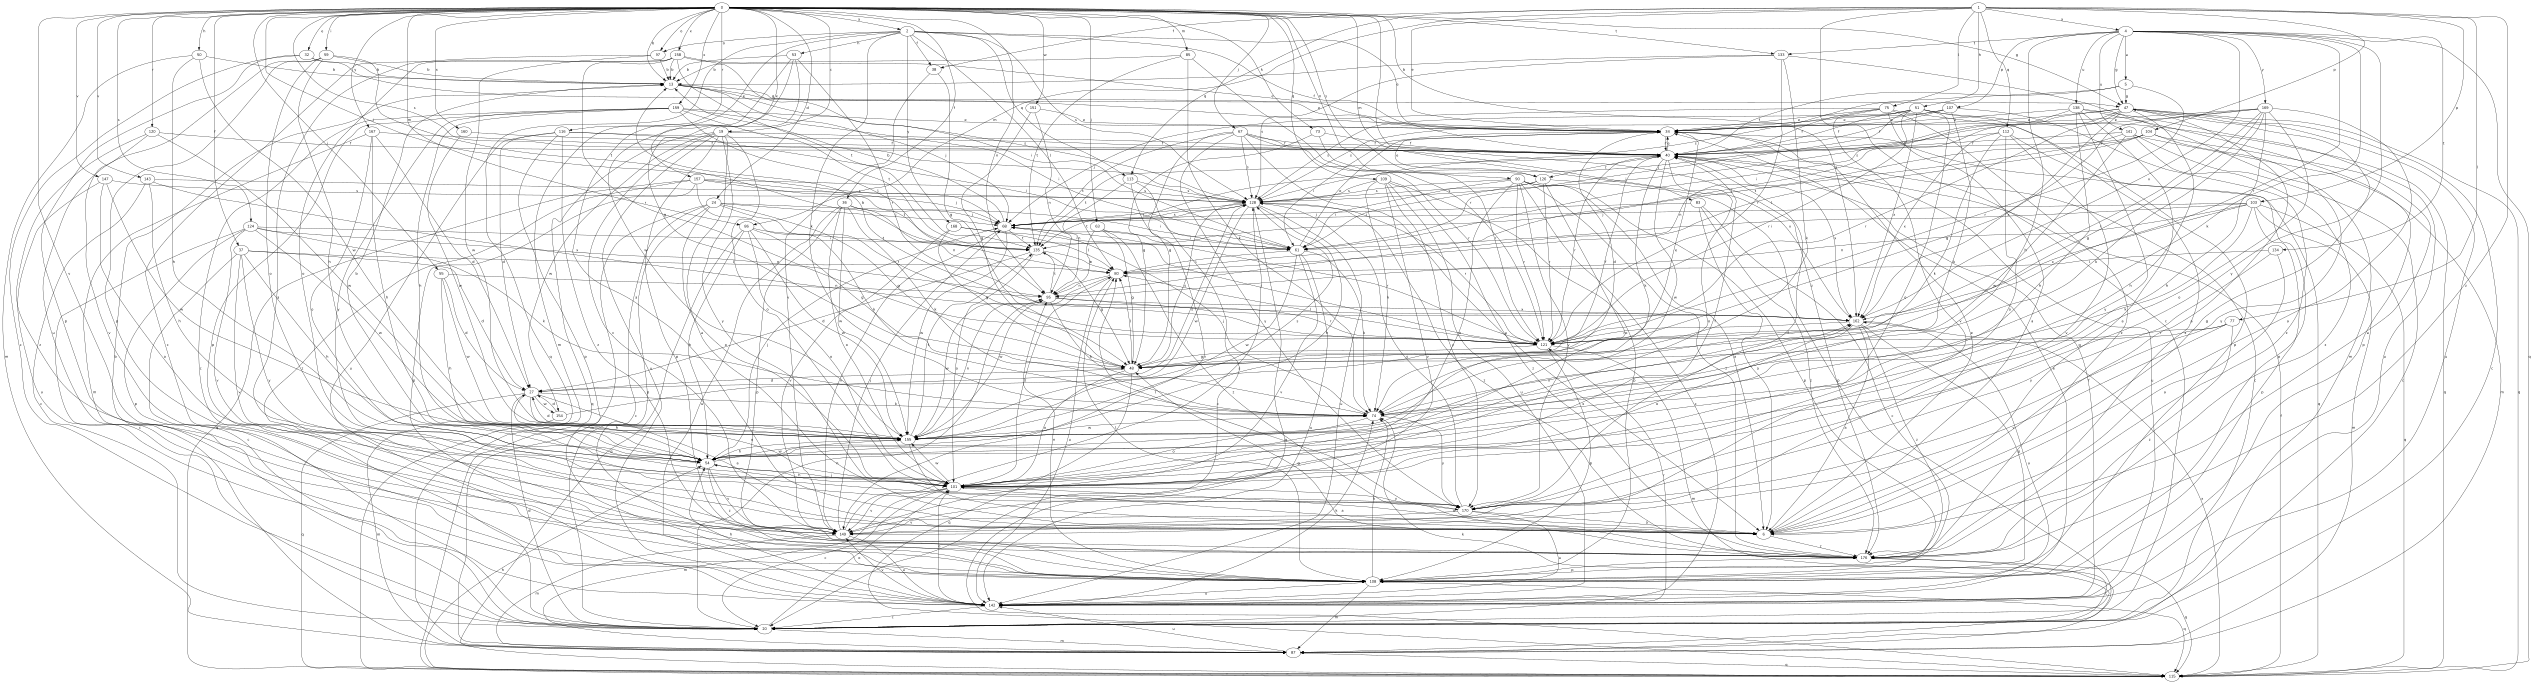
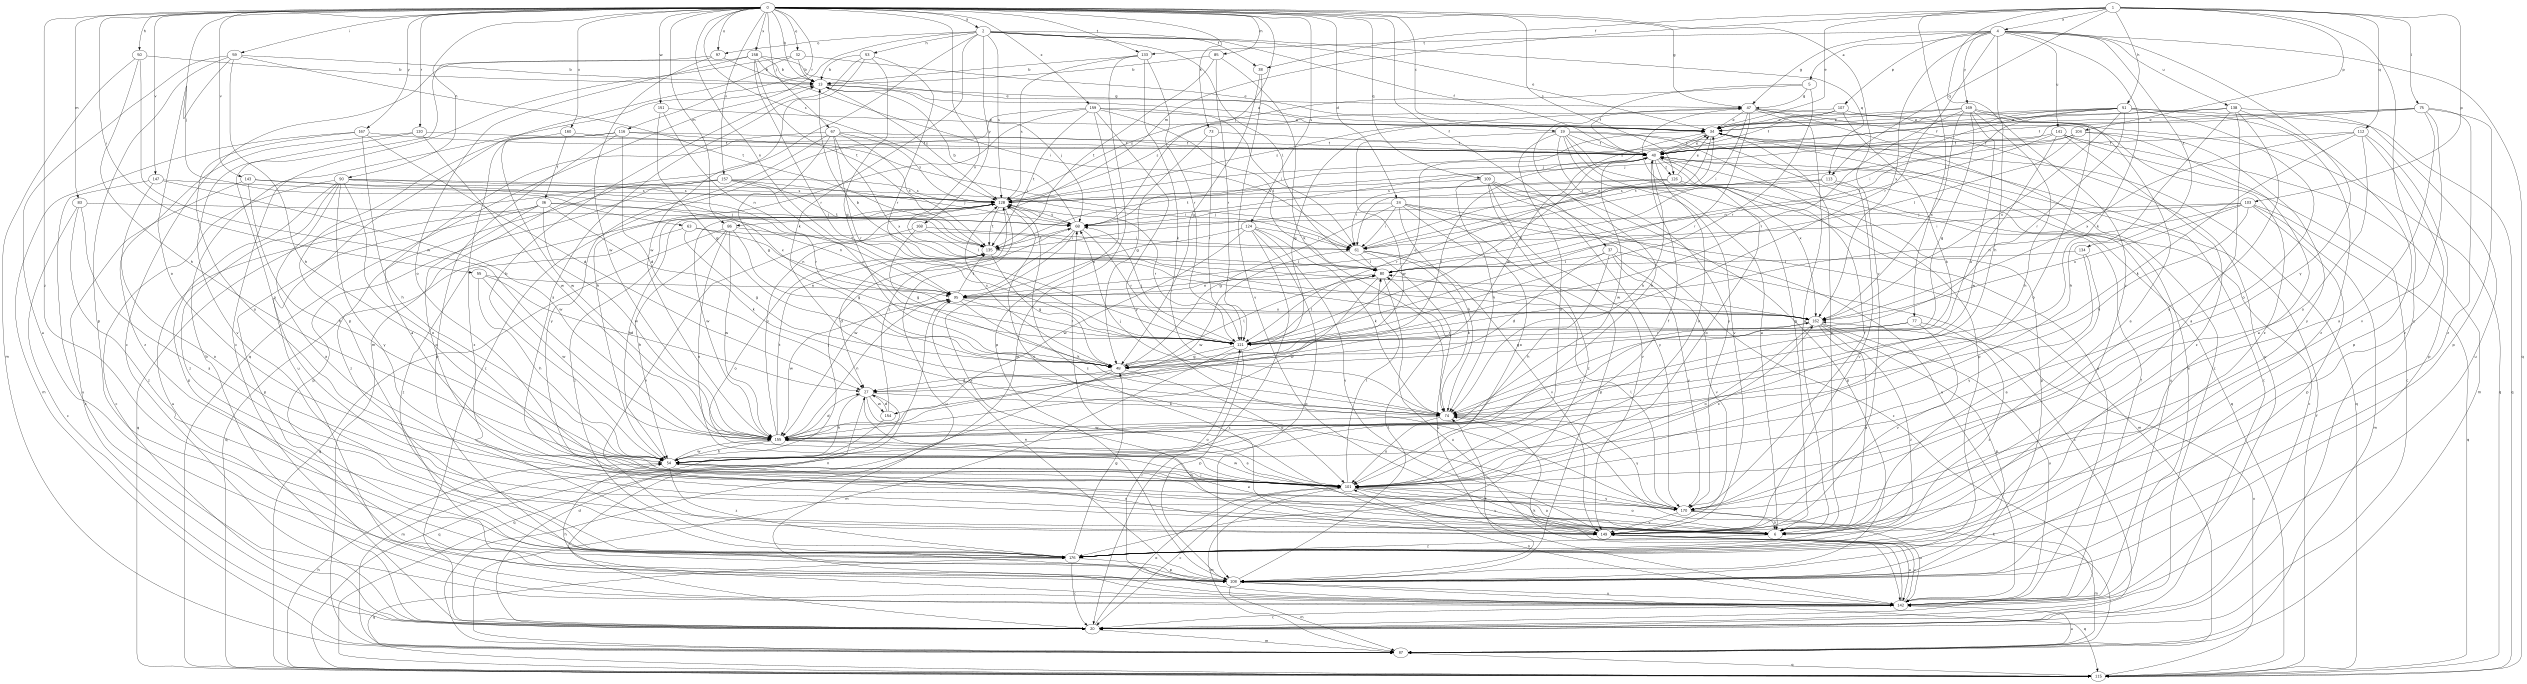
edge "0" -> "36": now "160" -> "36"
edge "47" -> "80": now "51" -> "80"
